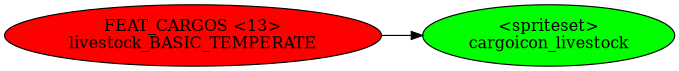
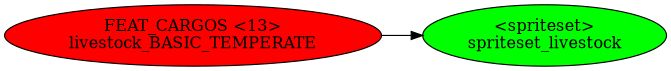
node "<spriteset> cargoicon_livestock": label "<spriteset> cargoicon_livestock" -> "<spriteset> spriteset_livestock"
